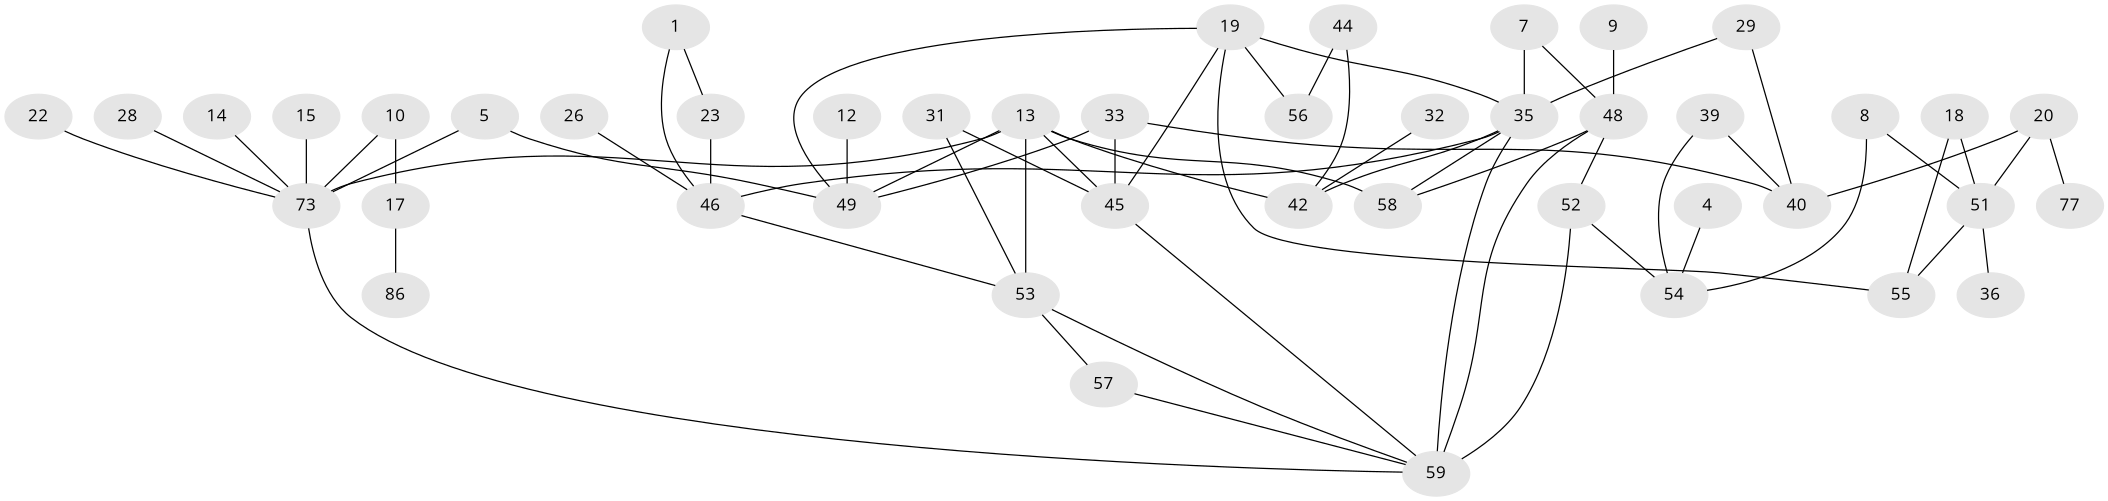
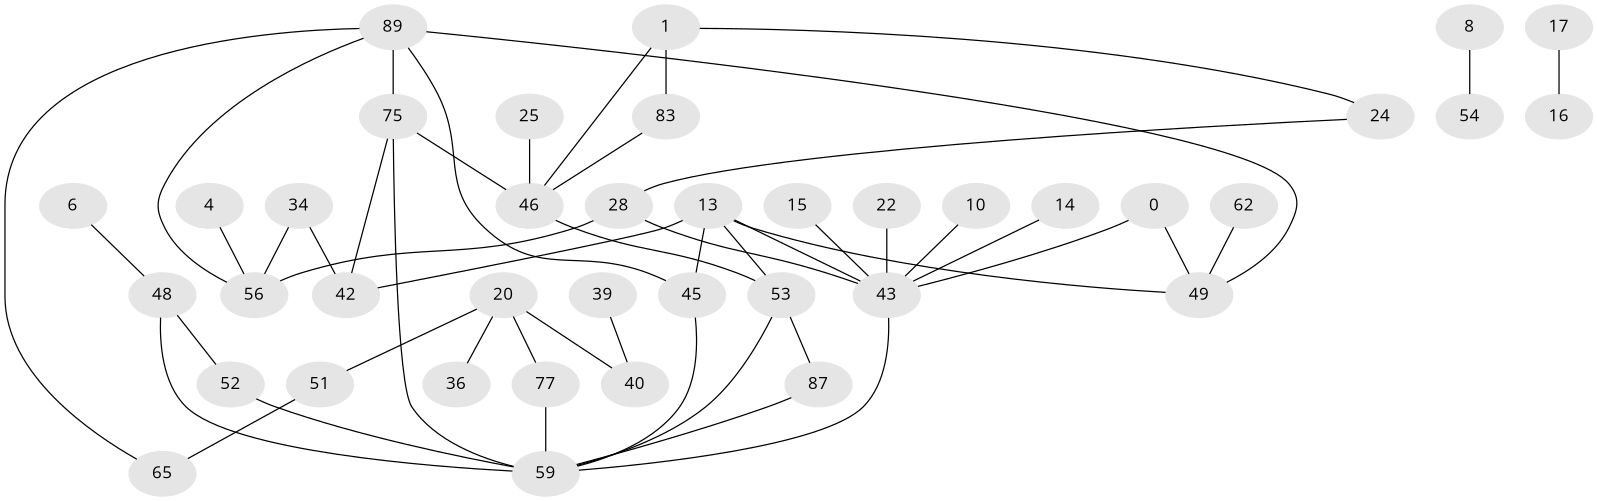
node "19": label "19" -> "89"
node "44": label "44" -> "34"
node "7": removed
node "9": label "9" -> "6"
node "29": removed
node "5": label "5" -> "0"
node "26": label "26" -> "25"
node "23": label "23" -> "83"
node "12": label "12" -> "62"
node "31": removed
node "33": removed
node "24": added
node "32": removed
node "35": label "35" -> "75"
node "18": removed
edge "10" -- "17": removed
edge "8" -- "51": removed
edge "39" -- "54": removed
node "73": label "73" -> "43"
node "58": removed
edge "4" -- "54": now "4" -- "56"
edge "28" -- "56": added
edge "52" -- "54": removed
edge "51" -- "36": now "20" -- "36"
node "86": label "86" -> "16"
node "55": label "55" -> "65"
node "57": label "57" -> "87"
edge "77" -- "59": added
